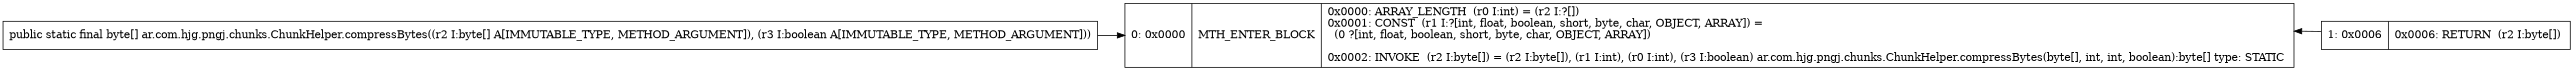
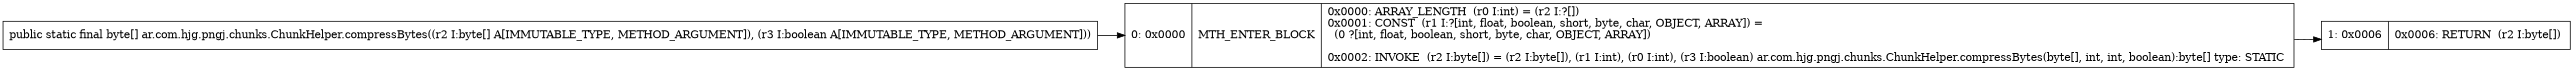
edge "1: 0x0006" -> "0: 0x0000": reversed
